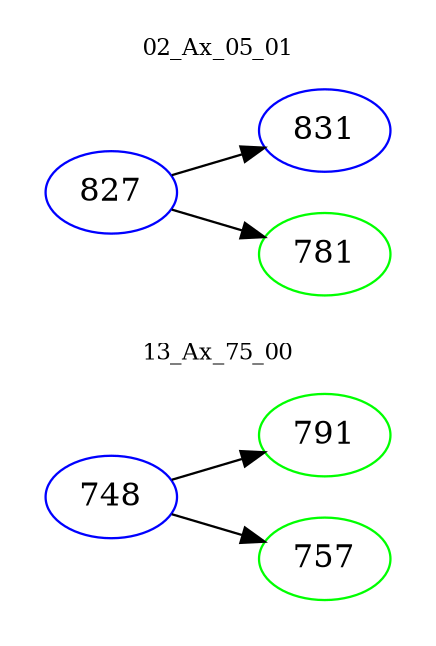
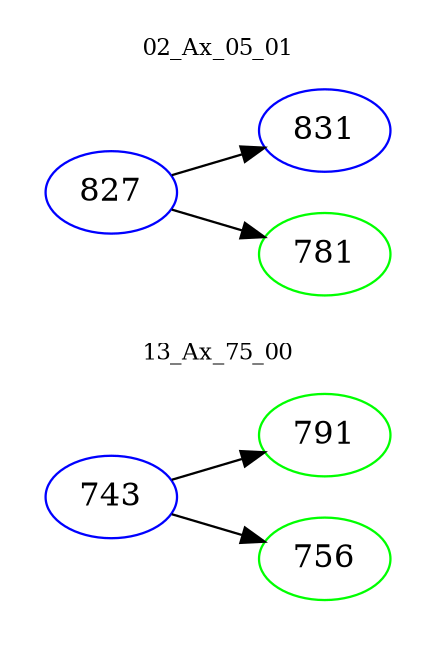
node "748": label "748" -> "743"
node "757": label "757" -> "756"
